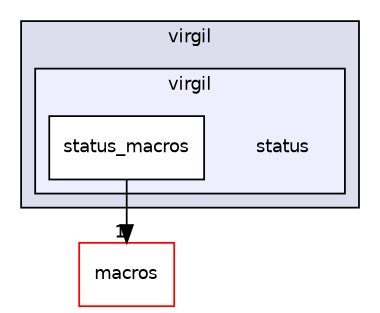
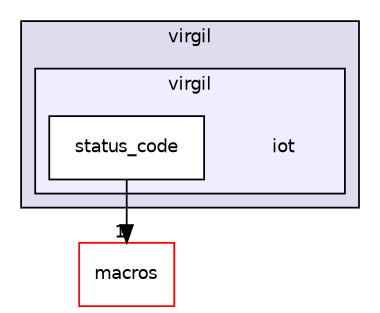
node "status_macros": label "status_macros" -> "status_code"
node "status": label "status" -> "iot"
